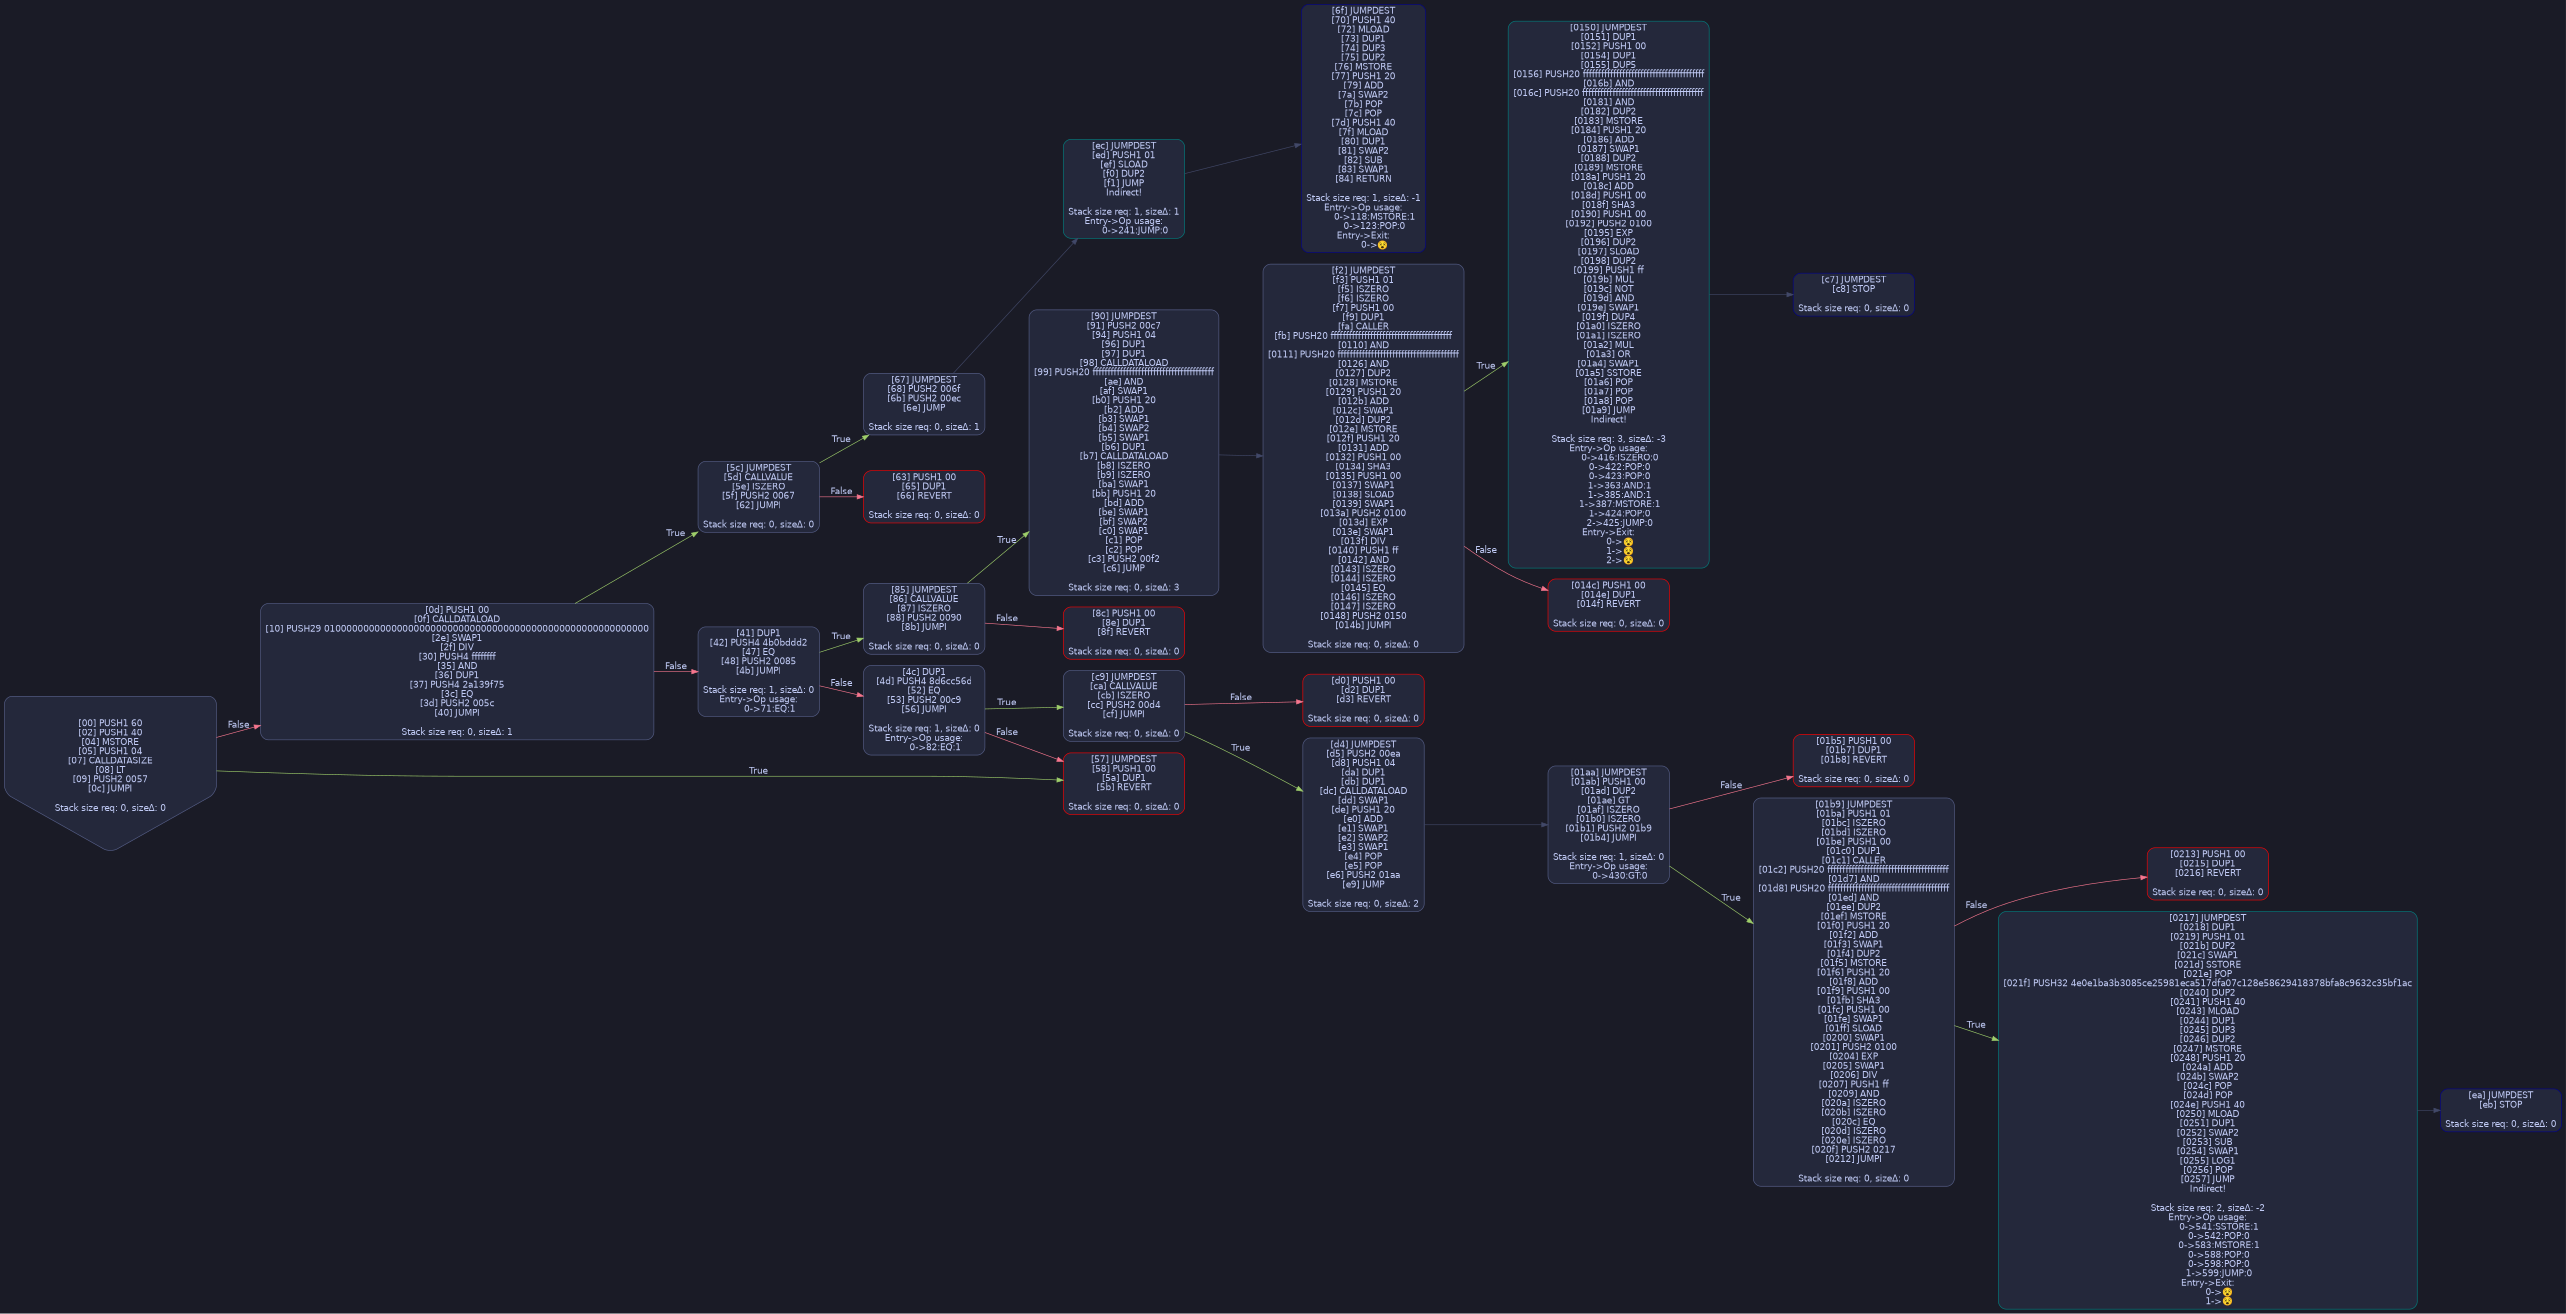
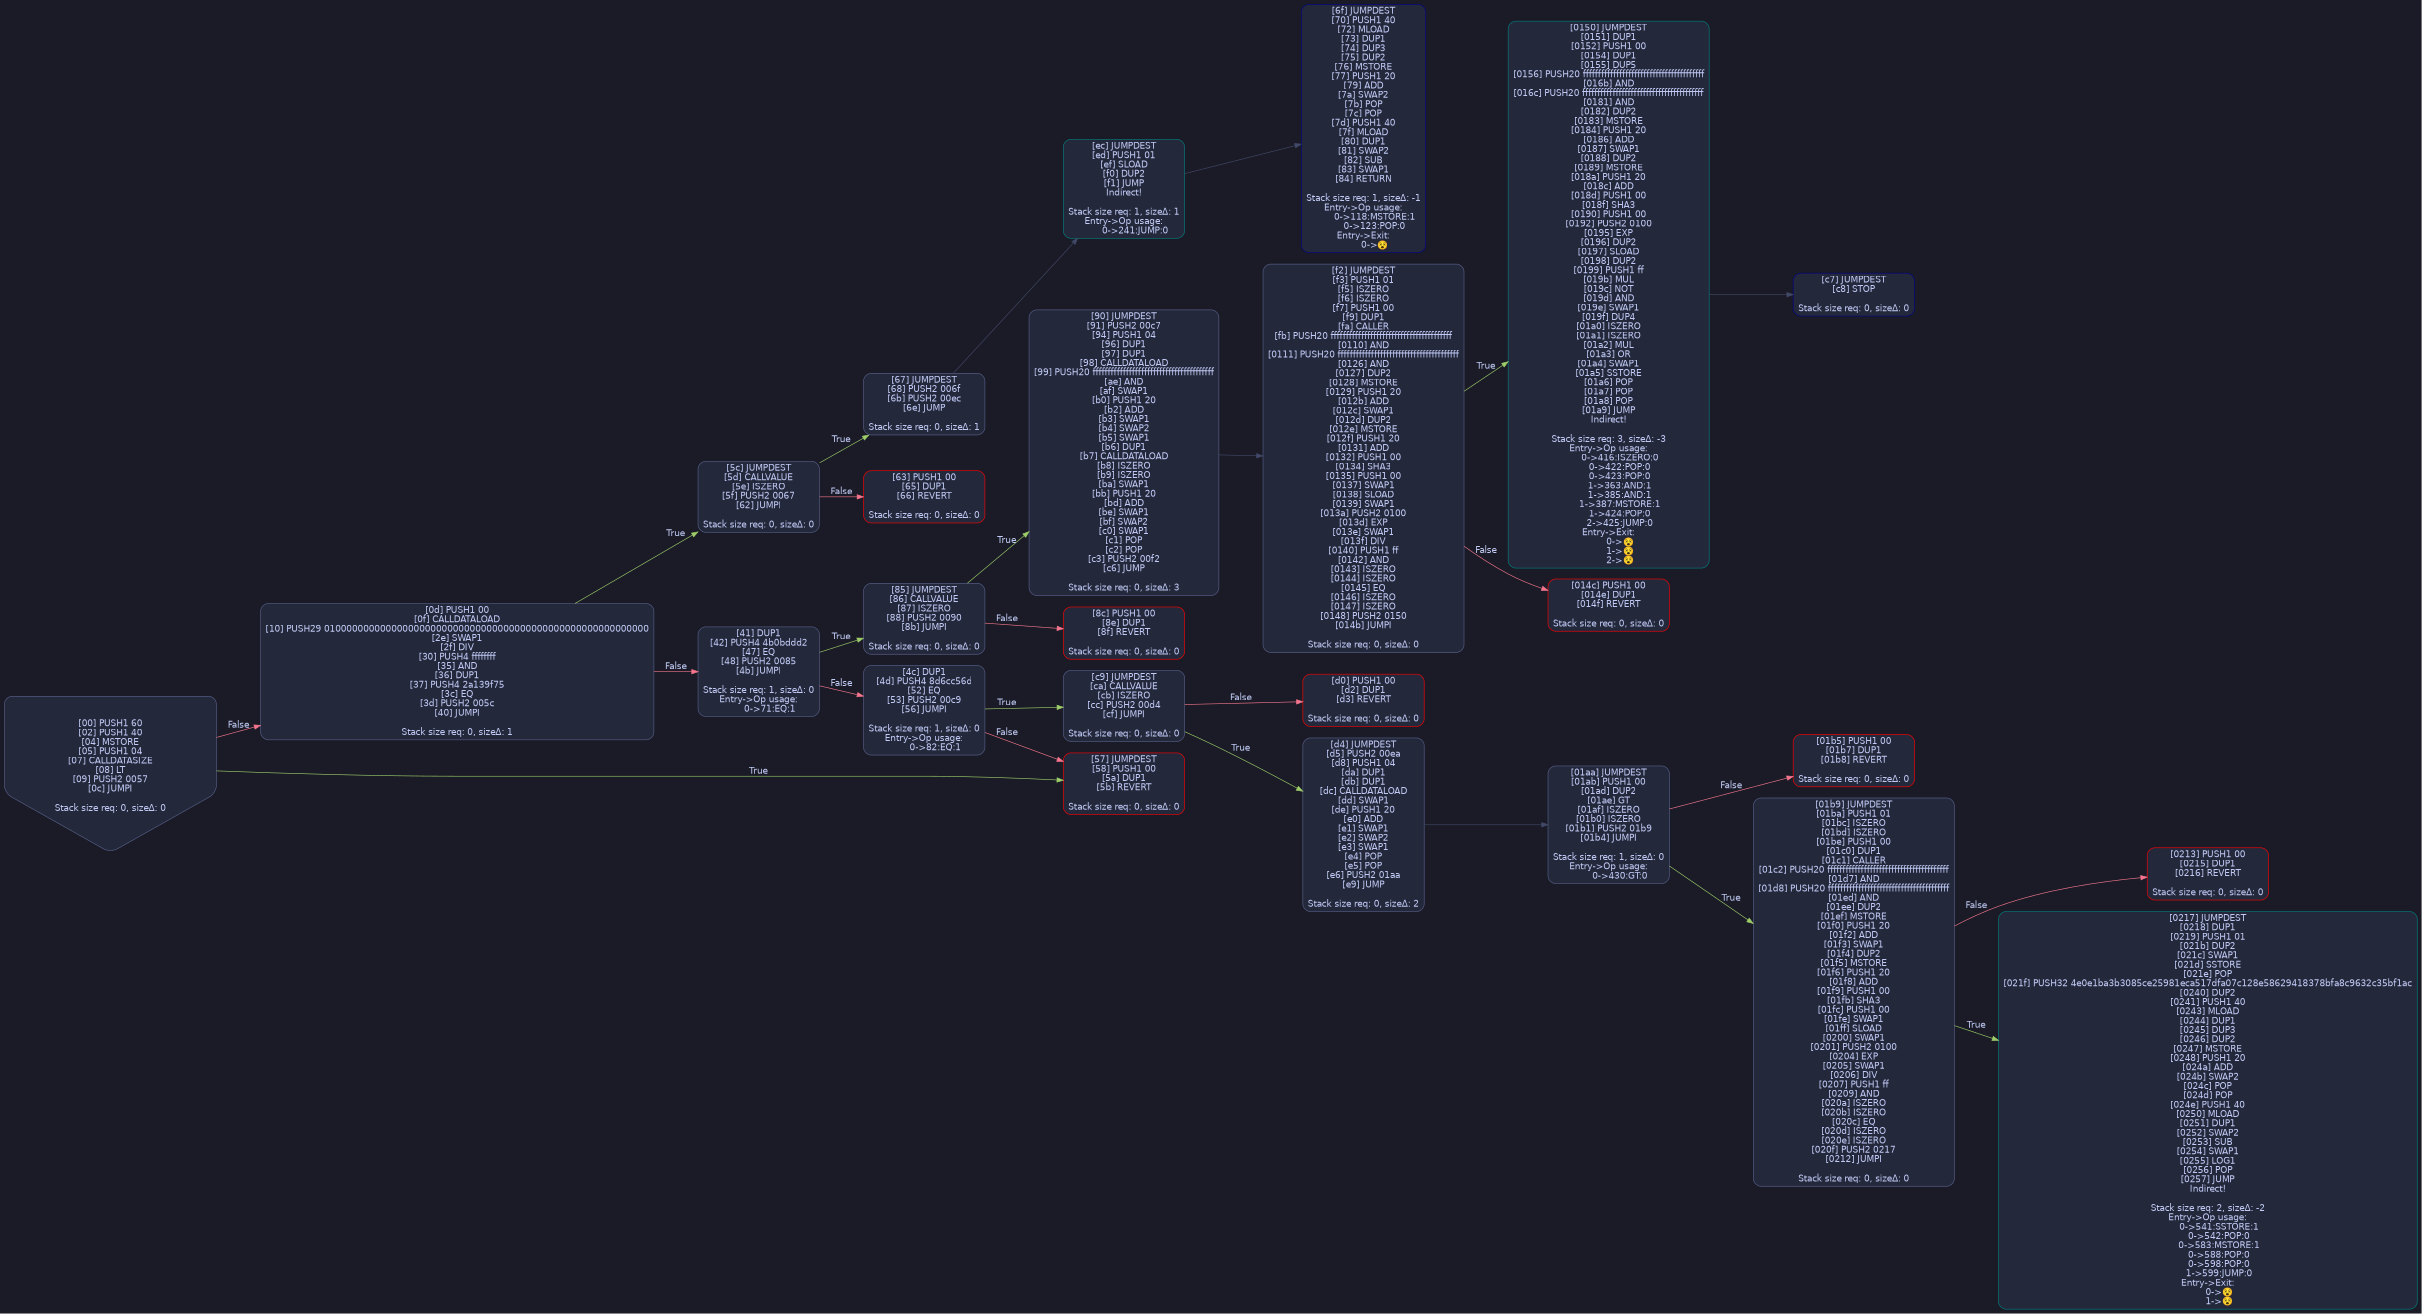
node "[ea] JUMPDEST [eb] STOP Stack size req: 0, sizeΔ: 0": removed
